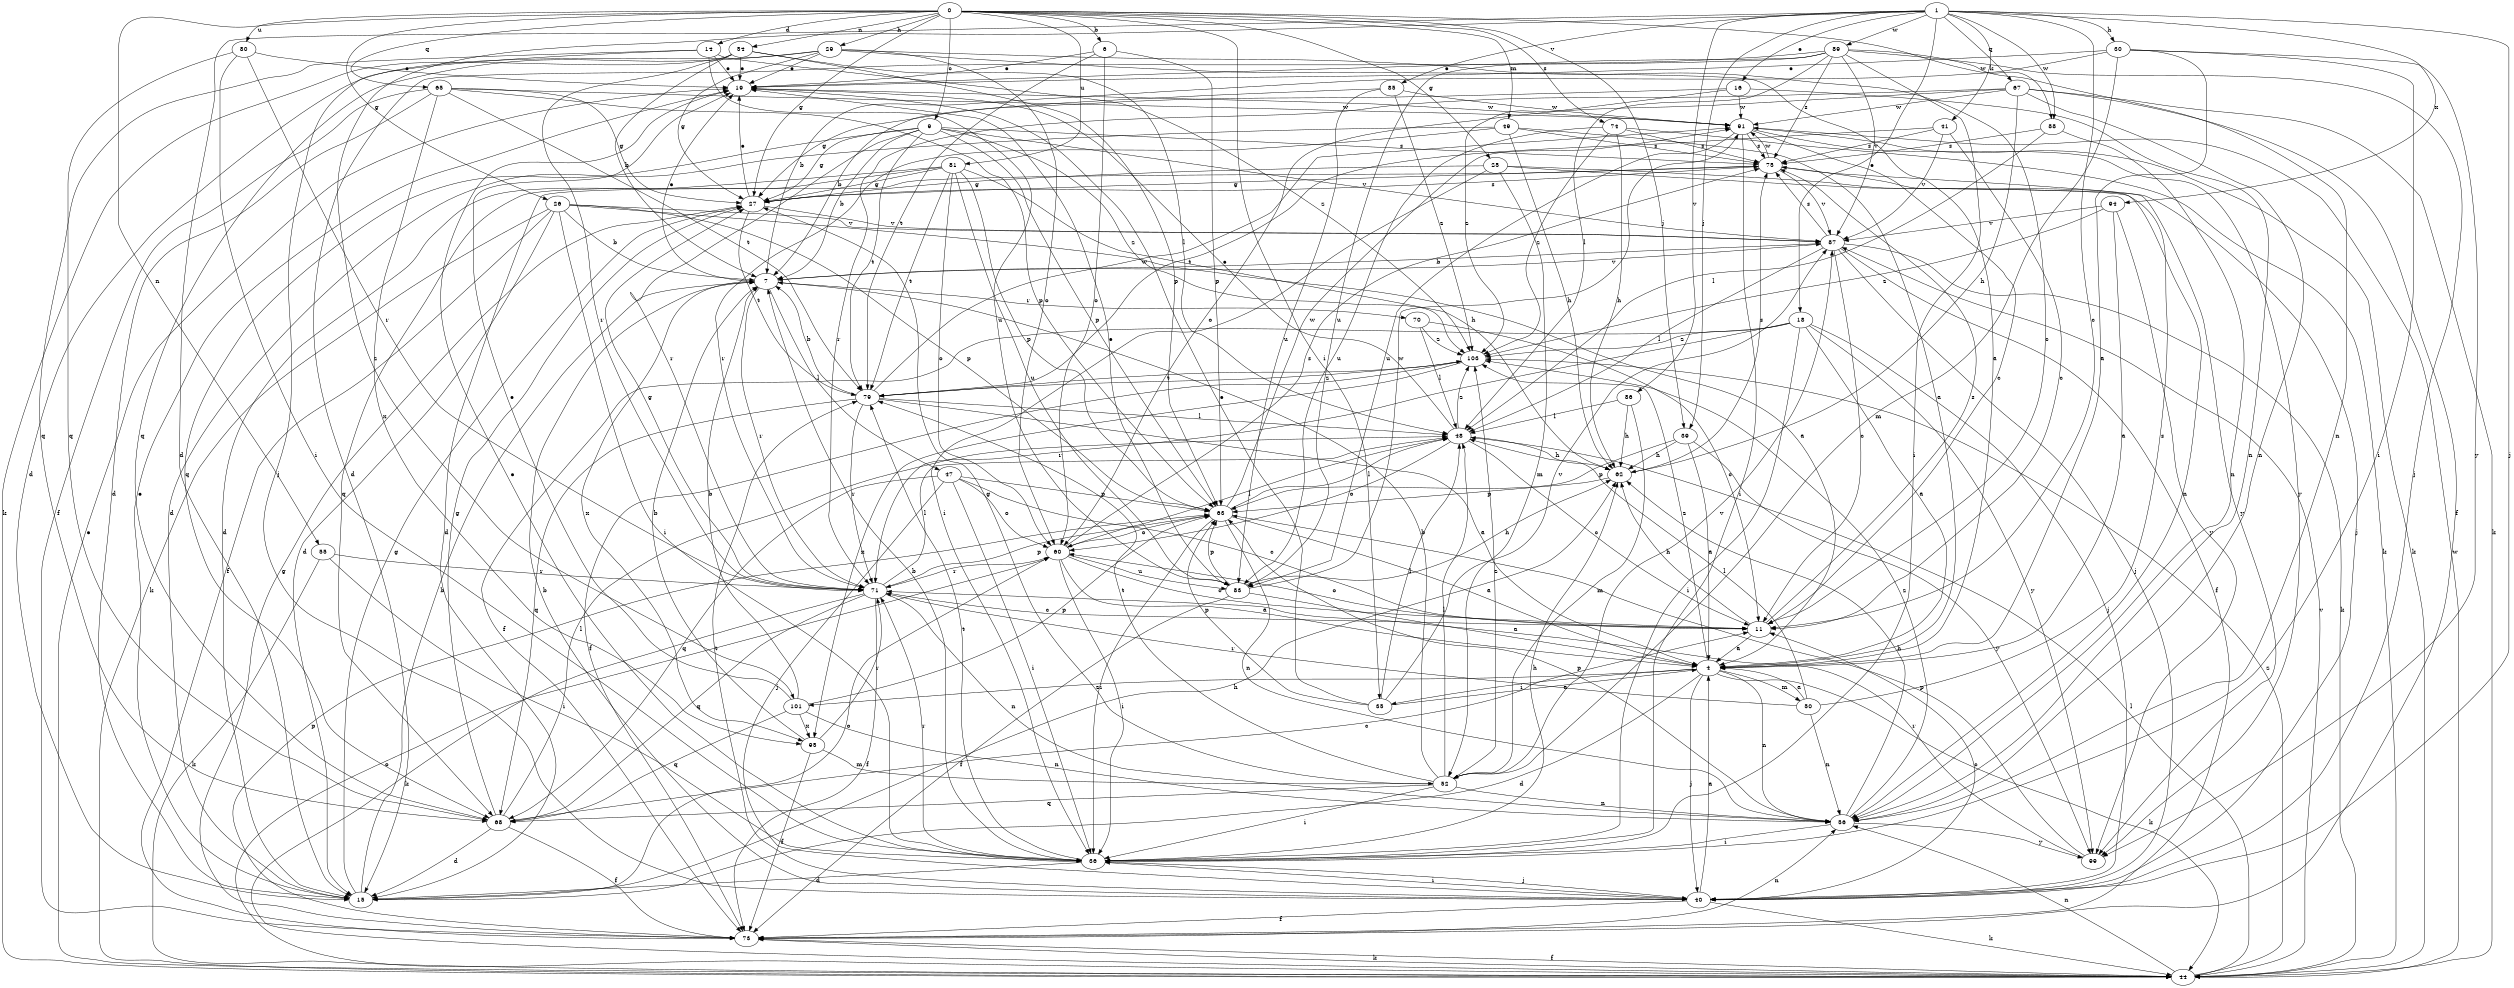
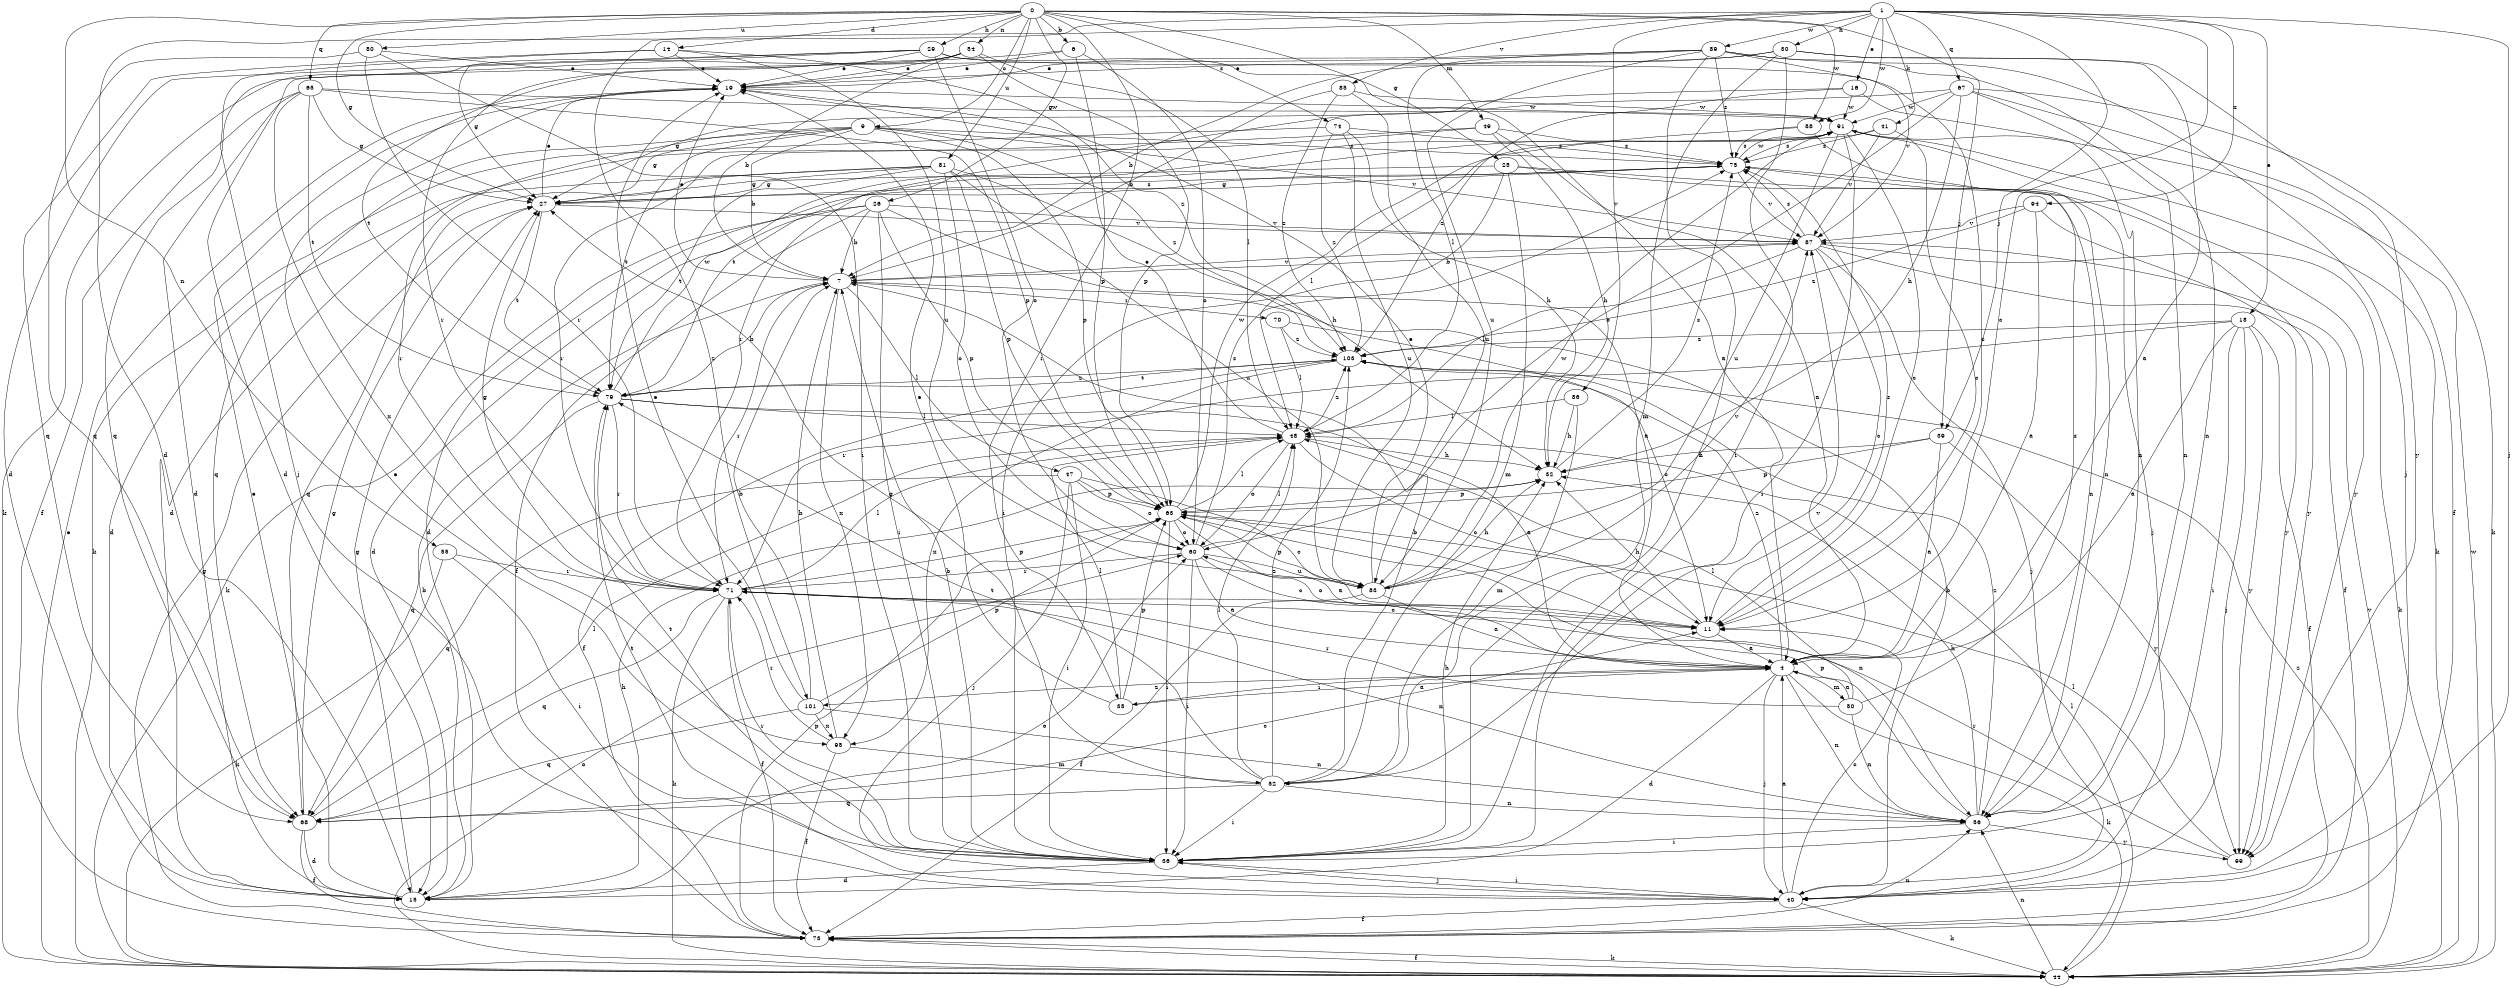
edge "35" -> "87": now "83" -> "87"
node "62": label "62" -> "32"
edge "99" -> "63": label "p" -> "l"
